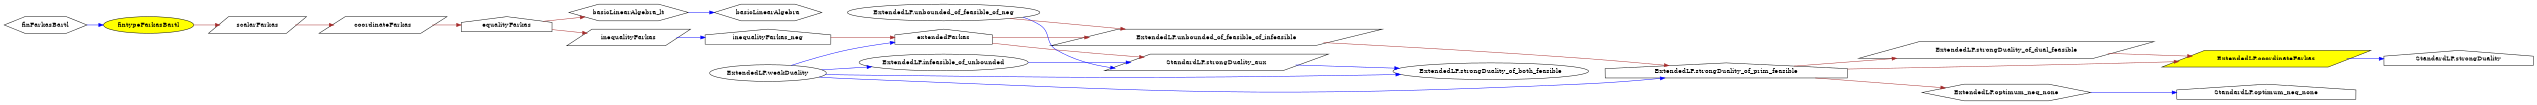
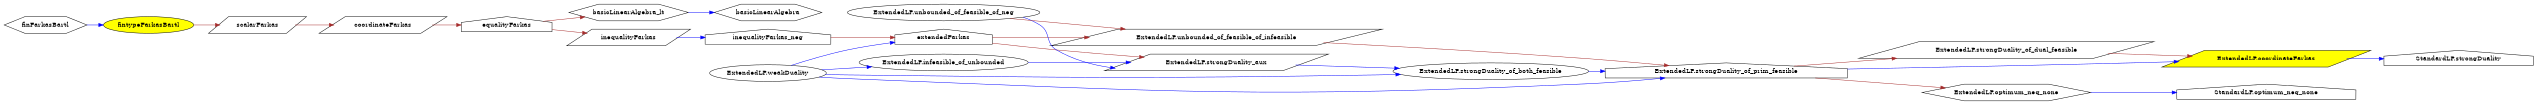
node "StandardLP.strongDuality_aux": label "StandardLP.strongDuality_aux" -> "ExtendedLP.strongDuality_aux"
edge "ExtendedLP.strongDuality_of_prim_feasible" -> "ExtendedLP.coordinateFarkas": color brown -> blue
edge "ExtendedLP.strongDuality_of_both_feasible" -> "ExtendedLP.strongDuality_of_prim_feasible": added
